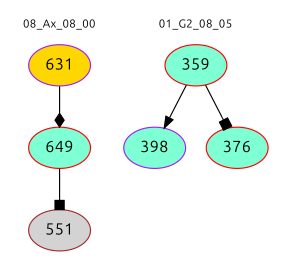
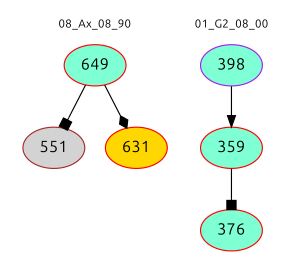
cluster "08_Ax_08_00": label "08_Ax_08_00" -> "08_Ax_08_90"
cluster "01_G2_08_05": label "01_G2_08_05" -> "01_G2_08_00"
node "631": color purple -> red
edge "631" -> "649": reversed
edge "359" -> "398": reversed
